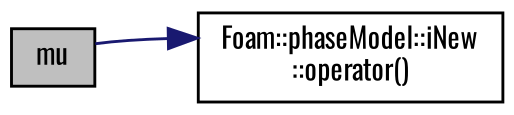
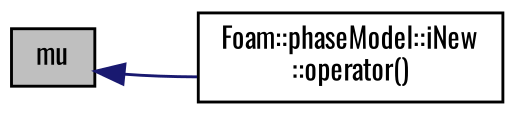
edge "mu" -> "Foam::phaseModel::iNew ::operator()": reversed
